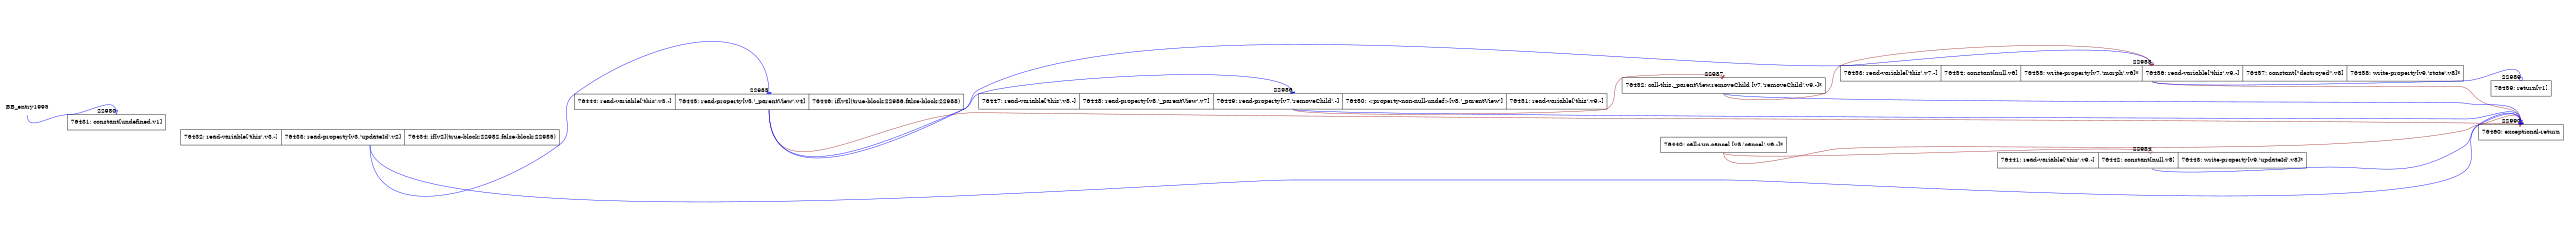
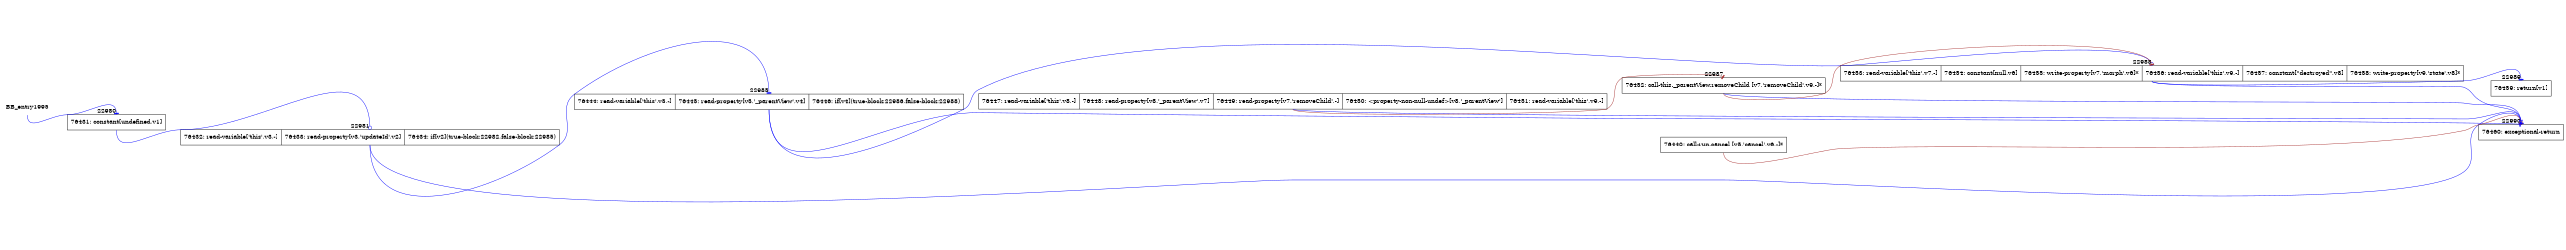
edge "76453: read-variable['this',v7,-]" -> "76459: return[v1]": arrowhead odot -> tee
edge "76453: read-variable['this',v7,-]" -> "76460: exceptional-return": color brown -> blue
edge "76444: read-variable['this',v5,-]" -> "76447: read-variable['this',v8,-]": removed
edge "BB_entry1995" -> "76431: constant[undefined,v1]": arrowhead onormal -> tee
edge "76431: constant[undefined,v1]" -> "76432: read-variable['this',v3,-]": added
edge "76444: read-variable['this',v5,-]" -> "76460: exceptional-return": color brown -> blue
node "76441: read-variable['this',v9,-]": removed
